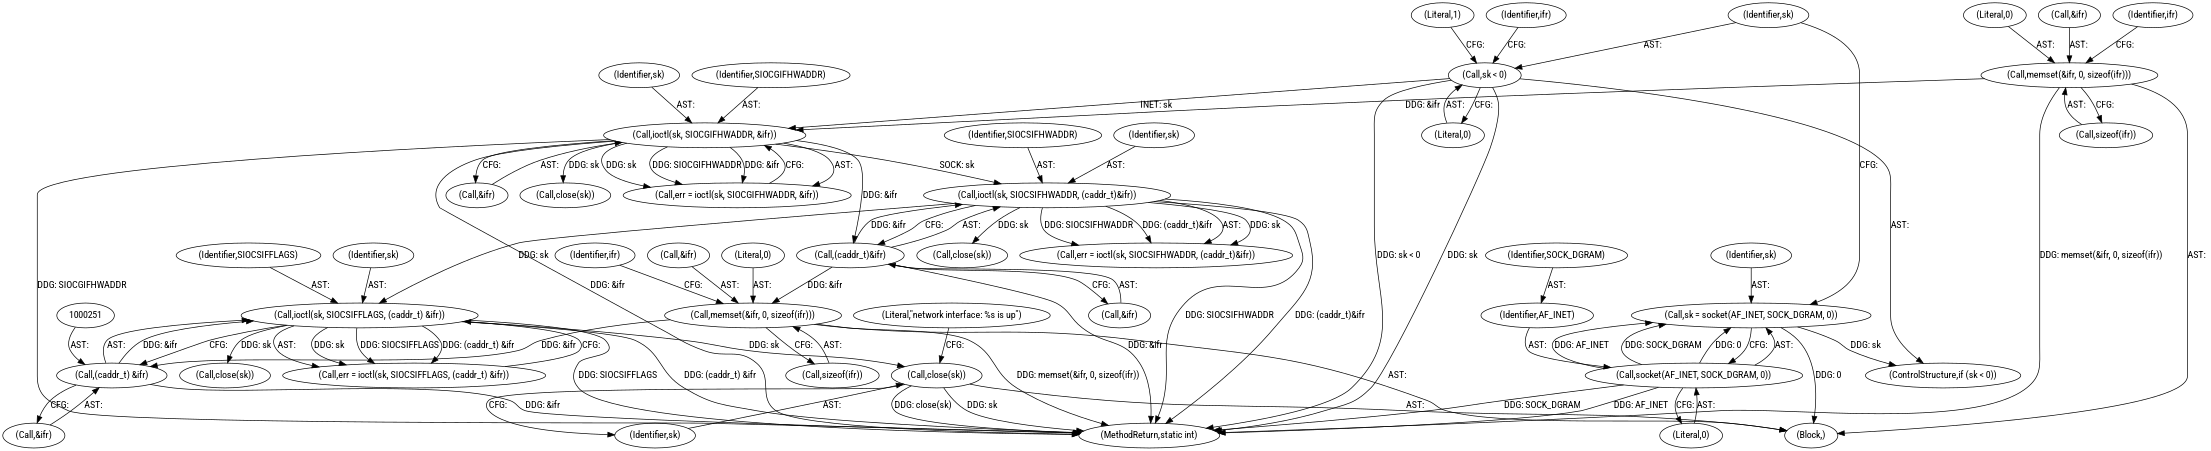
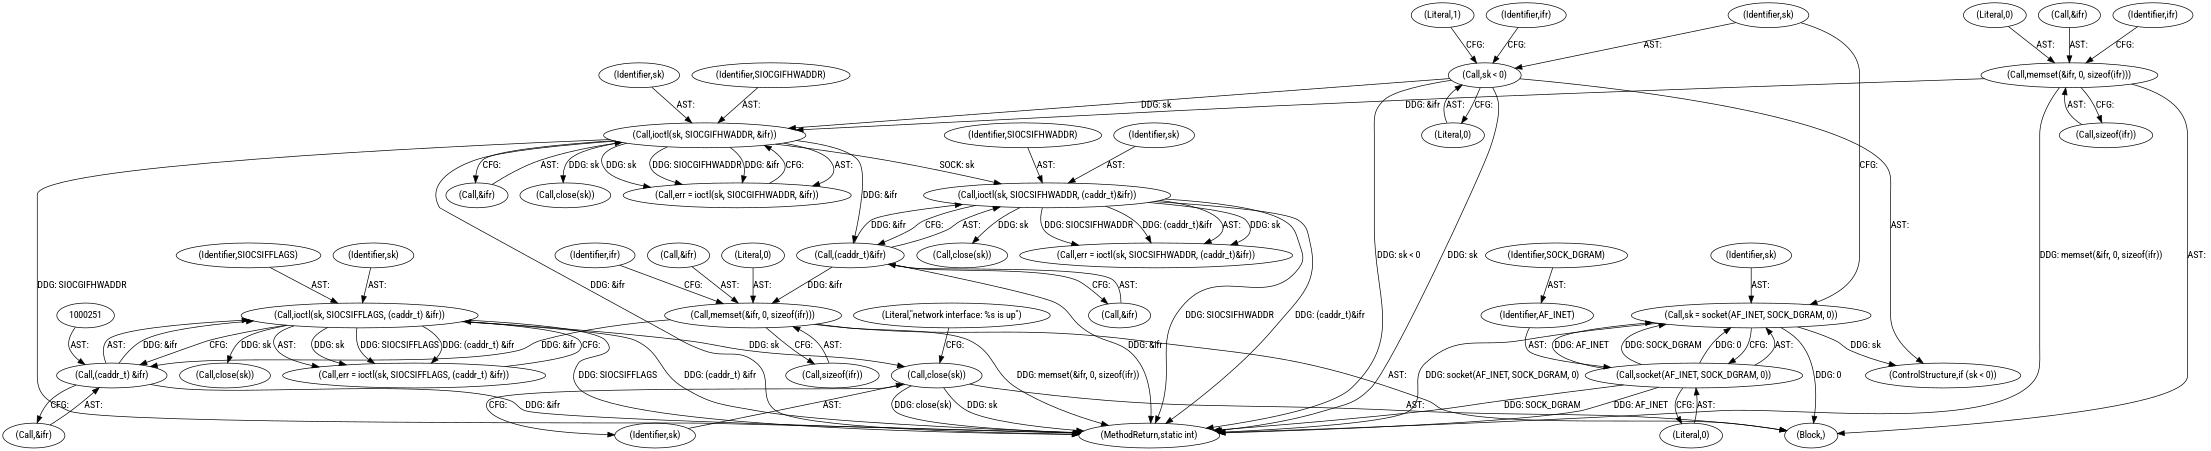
edge "(Call,sk < 0)" -> "(Call,ioctl(sk, SIOCGIFHWADDR, &ifr))": label "INET: sk" -> "DDG: sk"
edge "(Call,ioctl(sk, SIOCSIFHWADDR, (caddr_t)&ifr))" -> "(Call,ioctl(sk, SIOCSIFFLAGS, (caddr_t) &ifr))": removed, label "DDG: sk"
edge "(Call,sk = socket(AF_INET, SOCK_DGRAM, 0))" -> "(MethodReturn,static int)": added, label "DDG: socket(AF_INET, SOCK_DGRAM, 0)"
